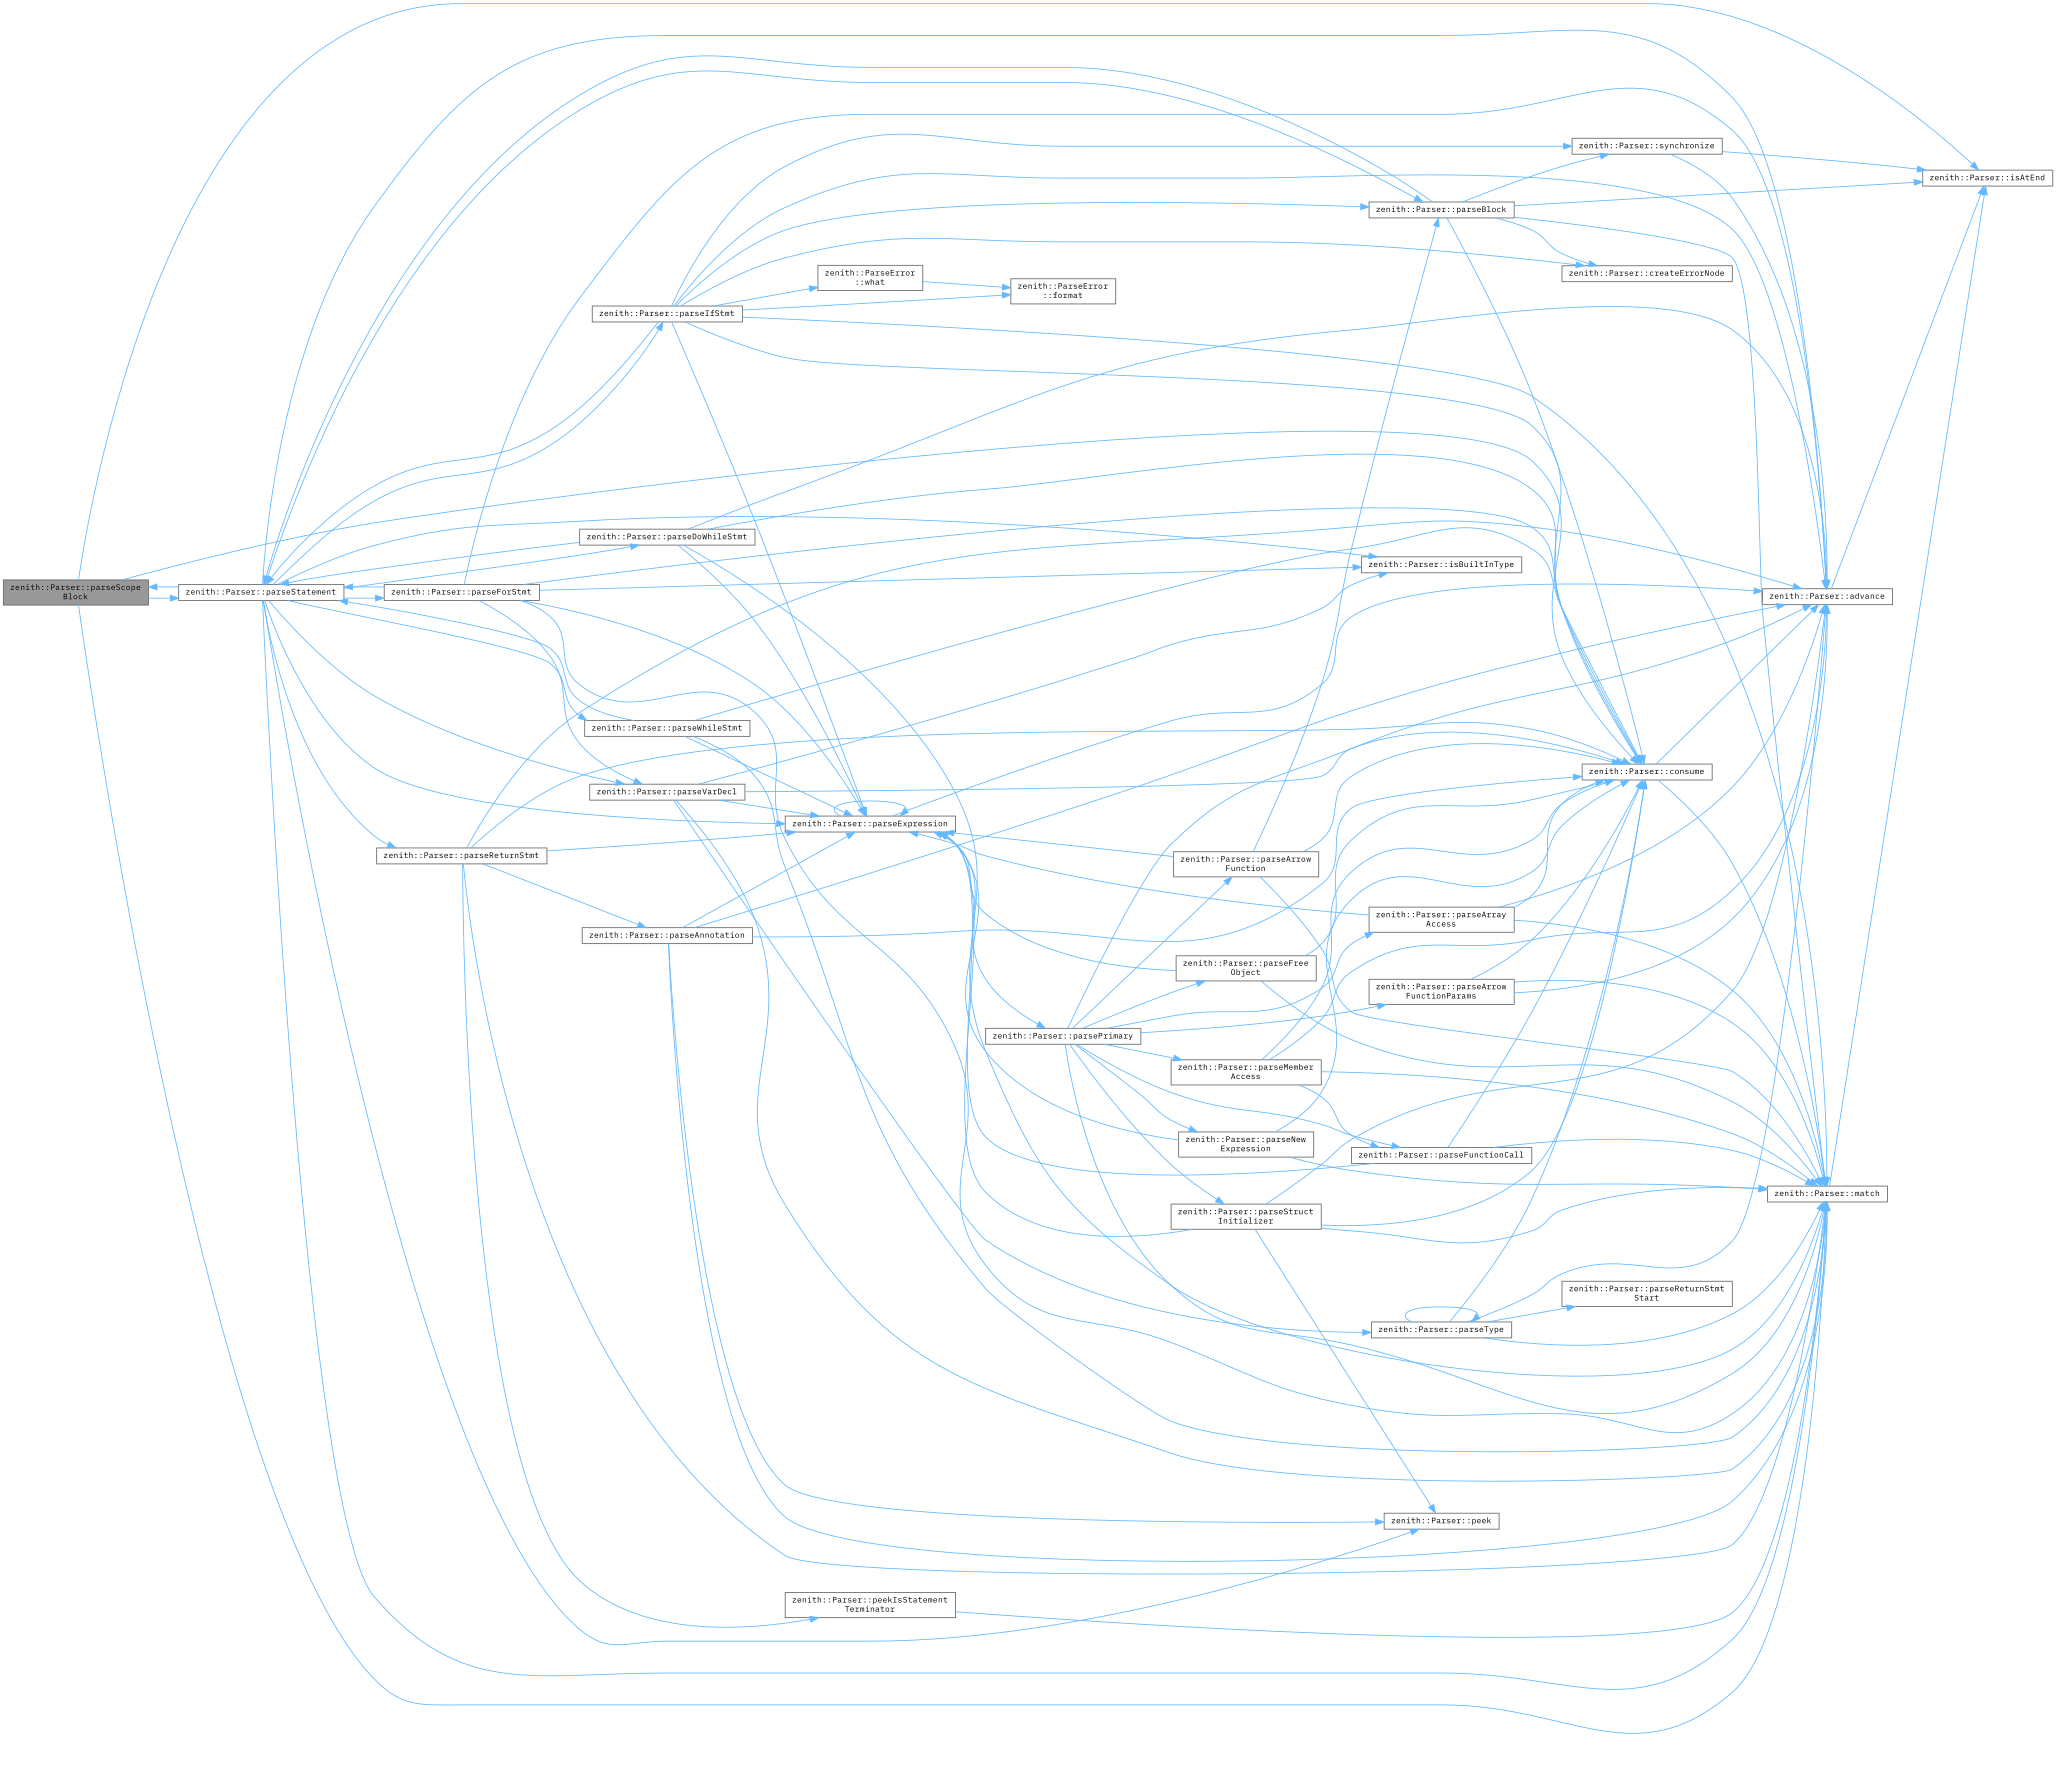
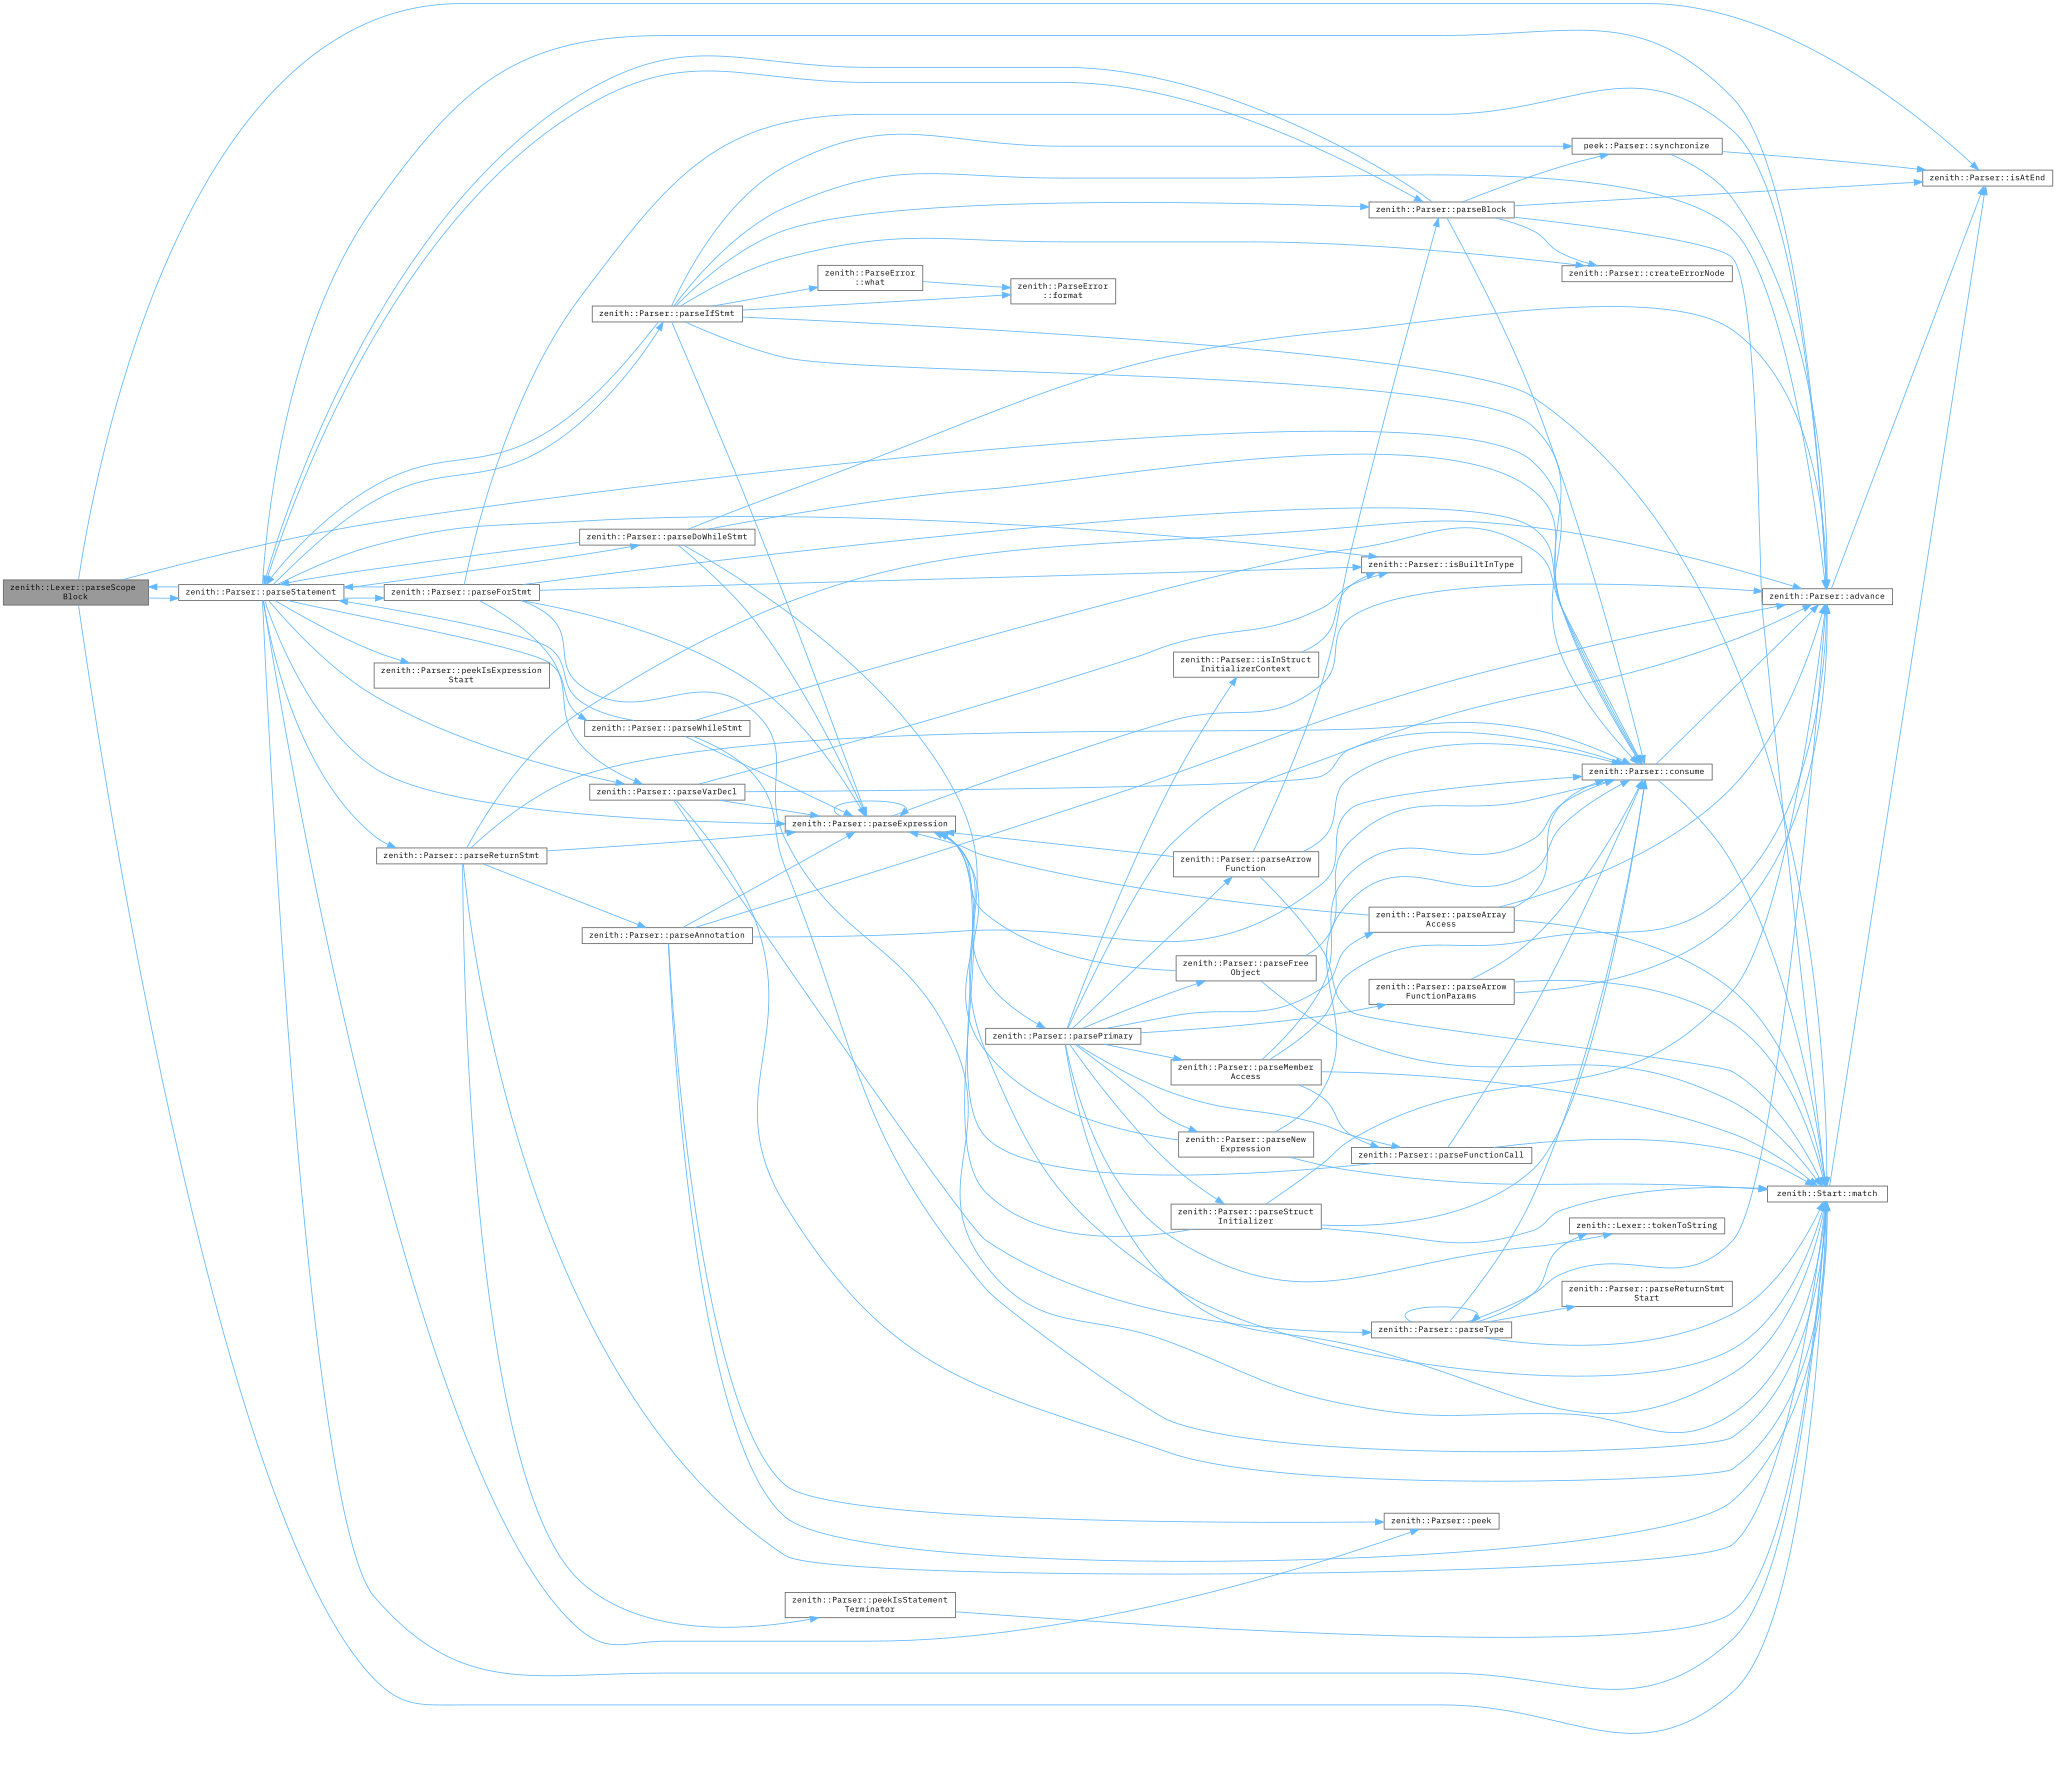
node "zenith::Parser::synchronize": label "zenith::Parser::synchronize" -> "peek::Parser::synchronize"
node "zenith::Parser::parseScope Block": label "zenith::Parser::parseScope Block" -> "zenith::Lexer::parseScope Block"
node "zenith::Parser::isInStruct InitializerContext": added
node "zenith::Parser::peekIsExpression Start": added
node "zenith::Parser::match": label "zenith::Parser::match" -> "zenith::Start::match"
node "zenith::Lexer::tokenToString": added
edge "zenith::Parser::parseStruct Initializer" -> "zenith::Parser::peek": removed
